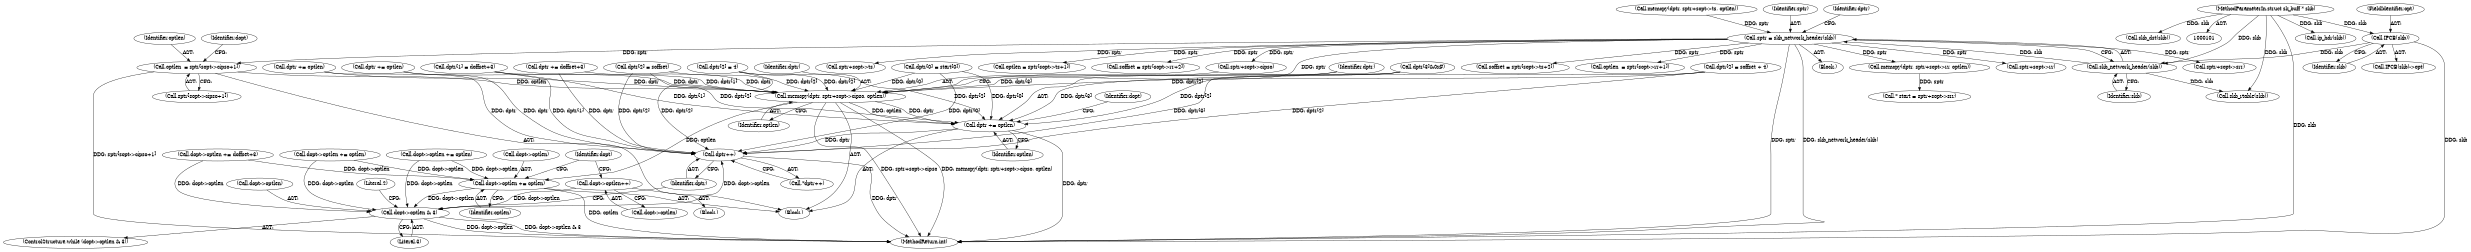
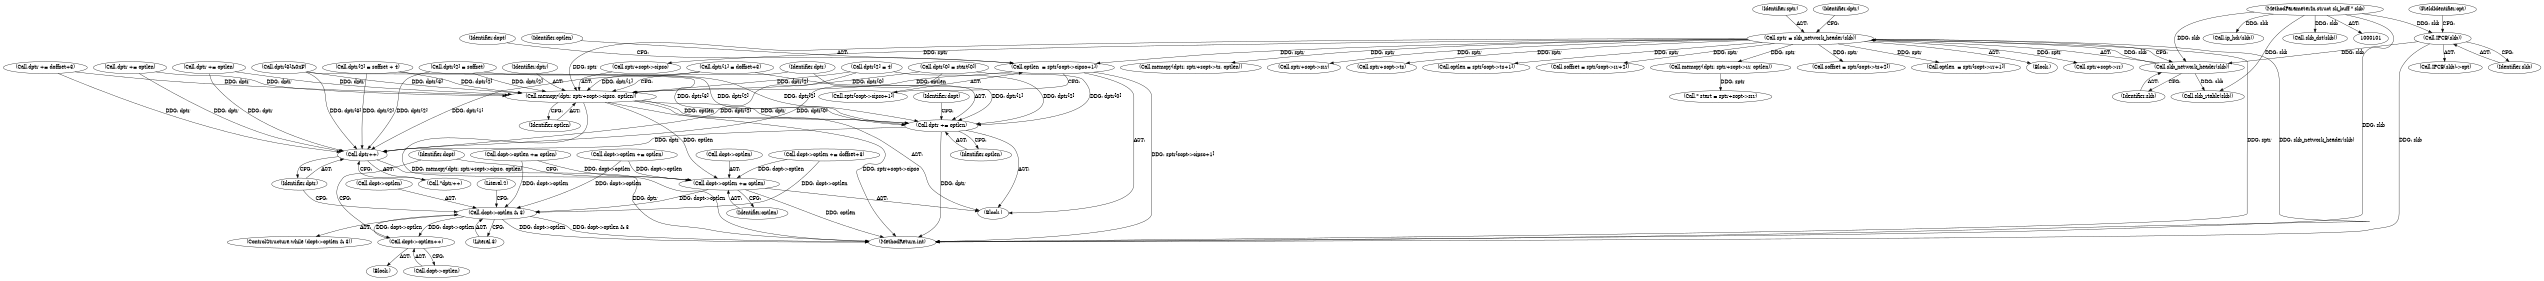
edge "(Call,memcpy(dptr, sptr+sopt->ts, optlen))" -> "(Call,sptr = skb_network_header(skb))": reversed
edge "(FieldIdentifier,opt)" -> "(Call,IPCB(skb))": label "AST: " -> "CFG: "
edge "(Call,dopt->optlen & 3)" -> "(Call,dptr++)": now "(Call,dopt->optlen & 3)" -> "(Call,dopt->optlen++)"
